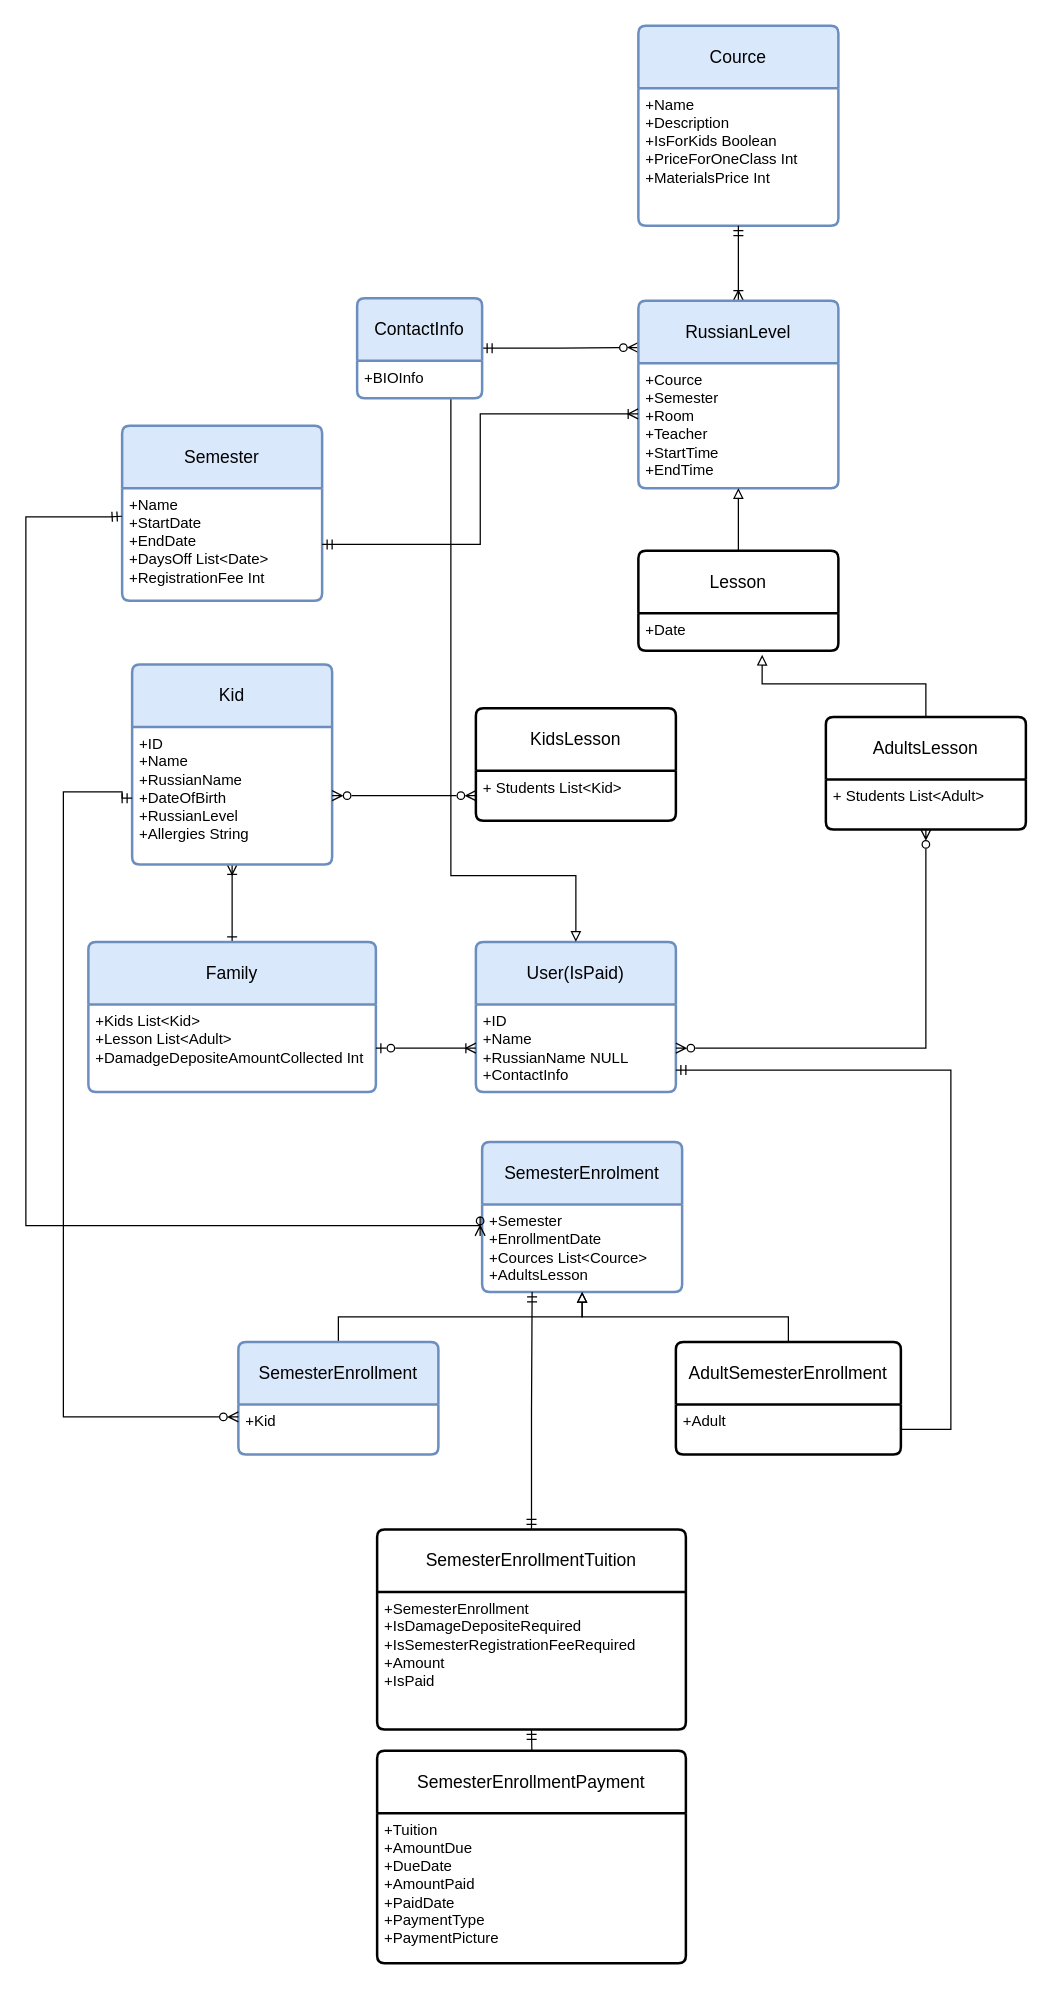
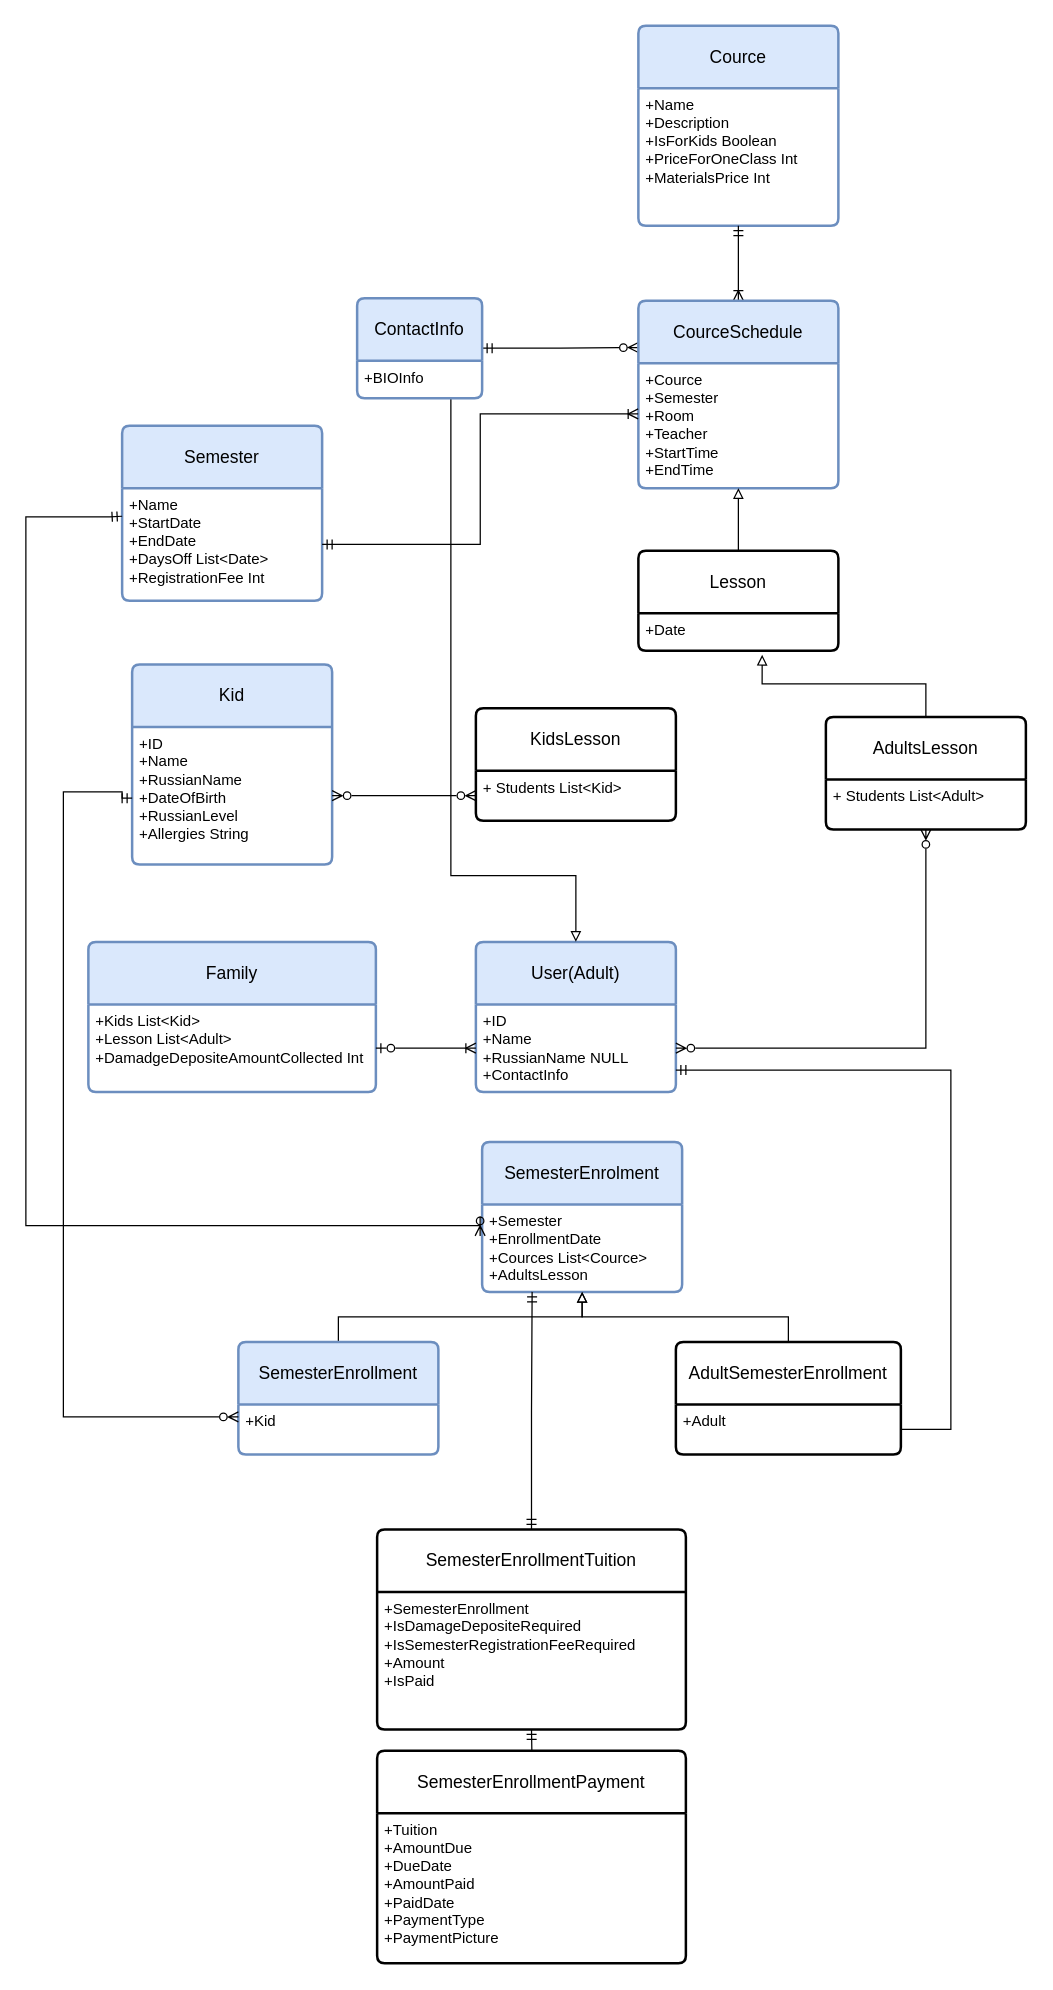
node "RussianLevel": label "RussianLevel" -> "CourceSchedule"
edge "Kid" -- "Family": removed
node "User(IsPaid)": label "User(IsPaid)" -> "User(Adult)"
